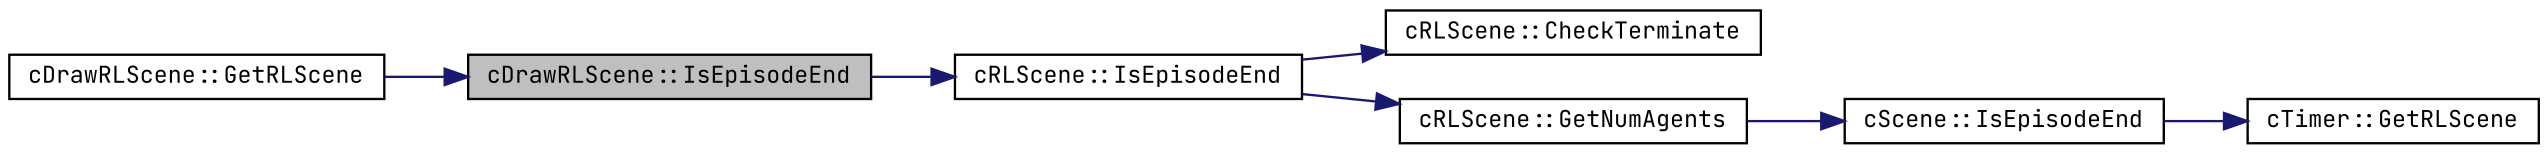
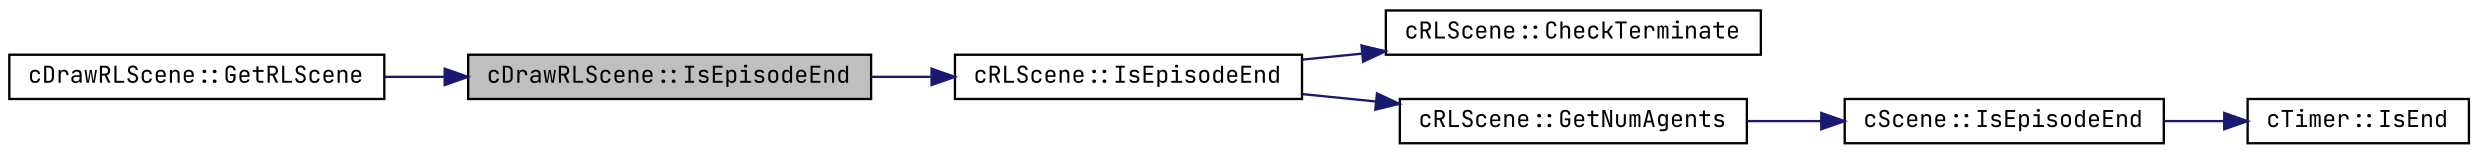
node "cTimer::GetRLScene": label "cTimer::GetRLScene" -> "cTimer::IsEnd"
